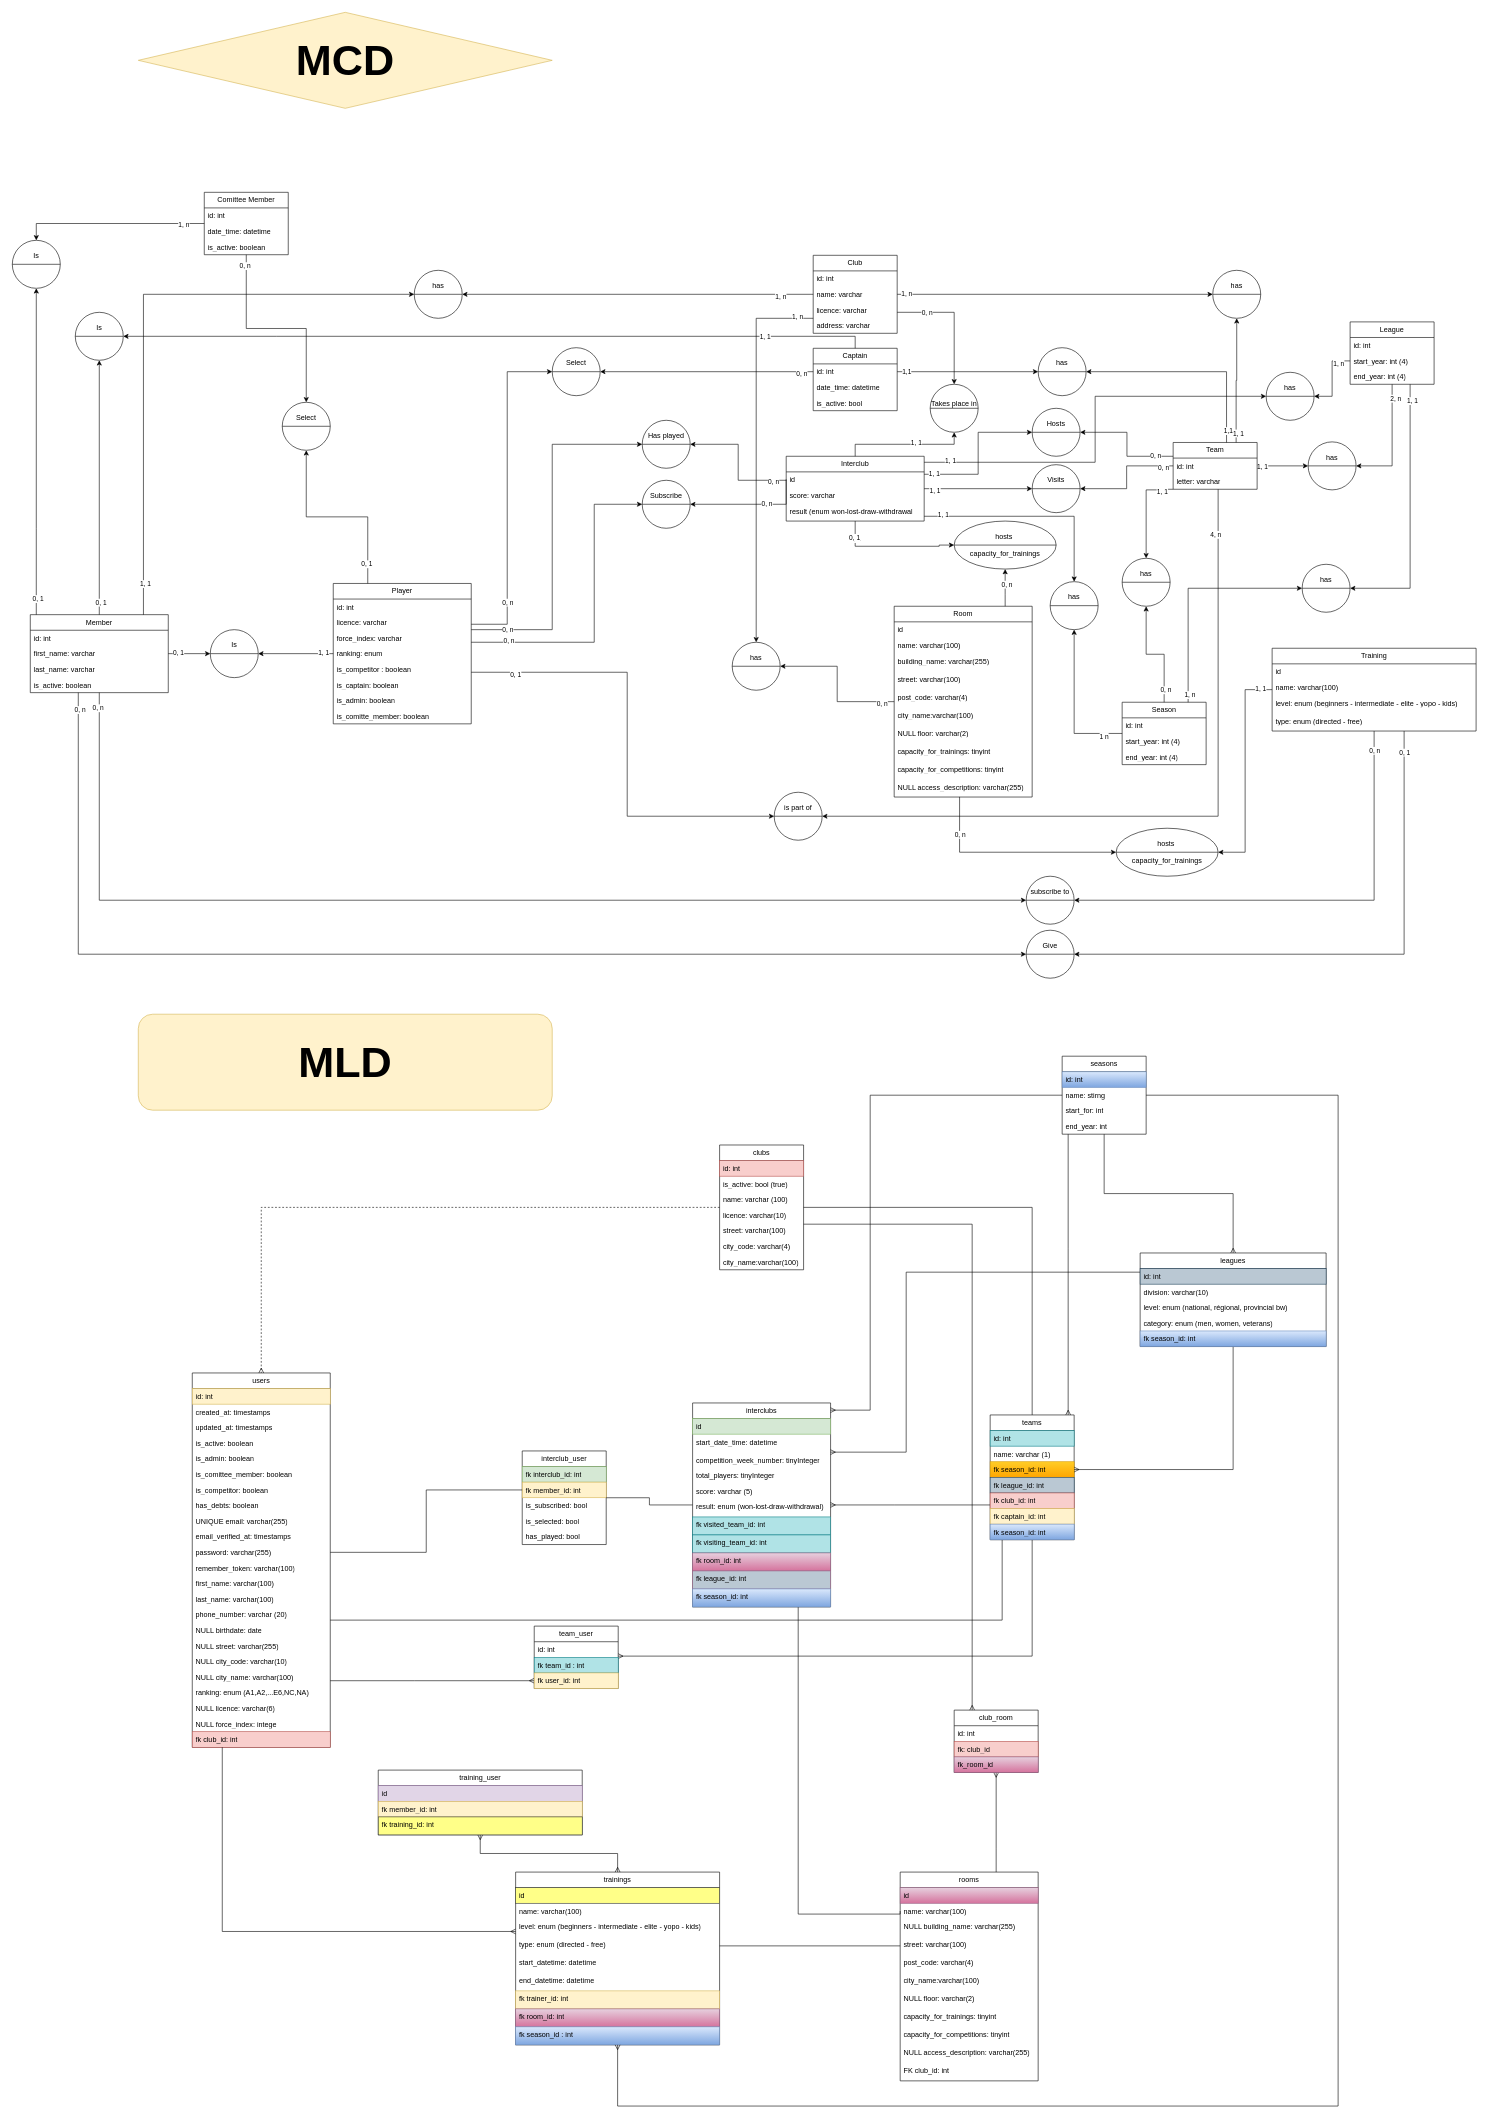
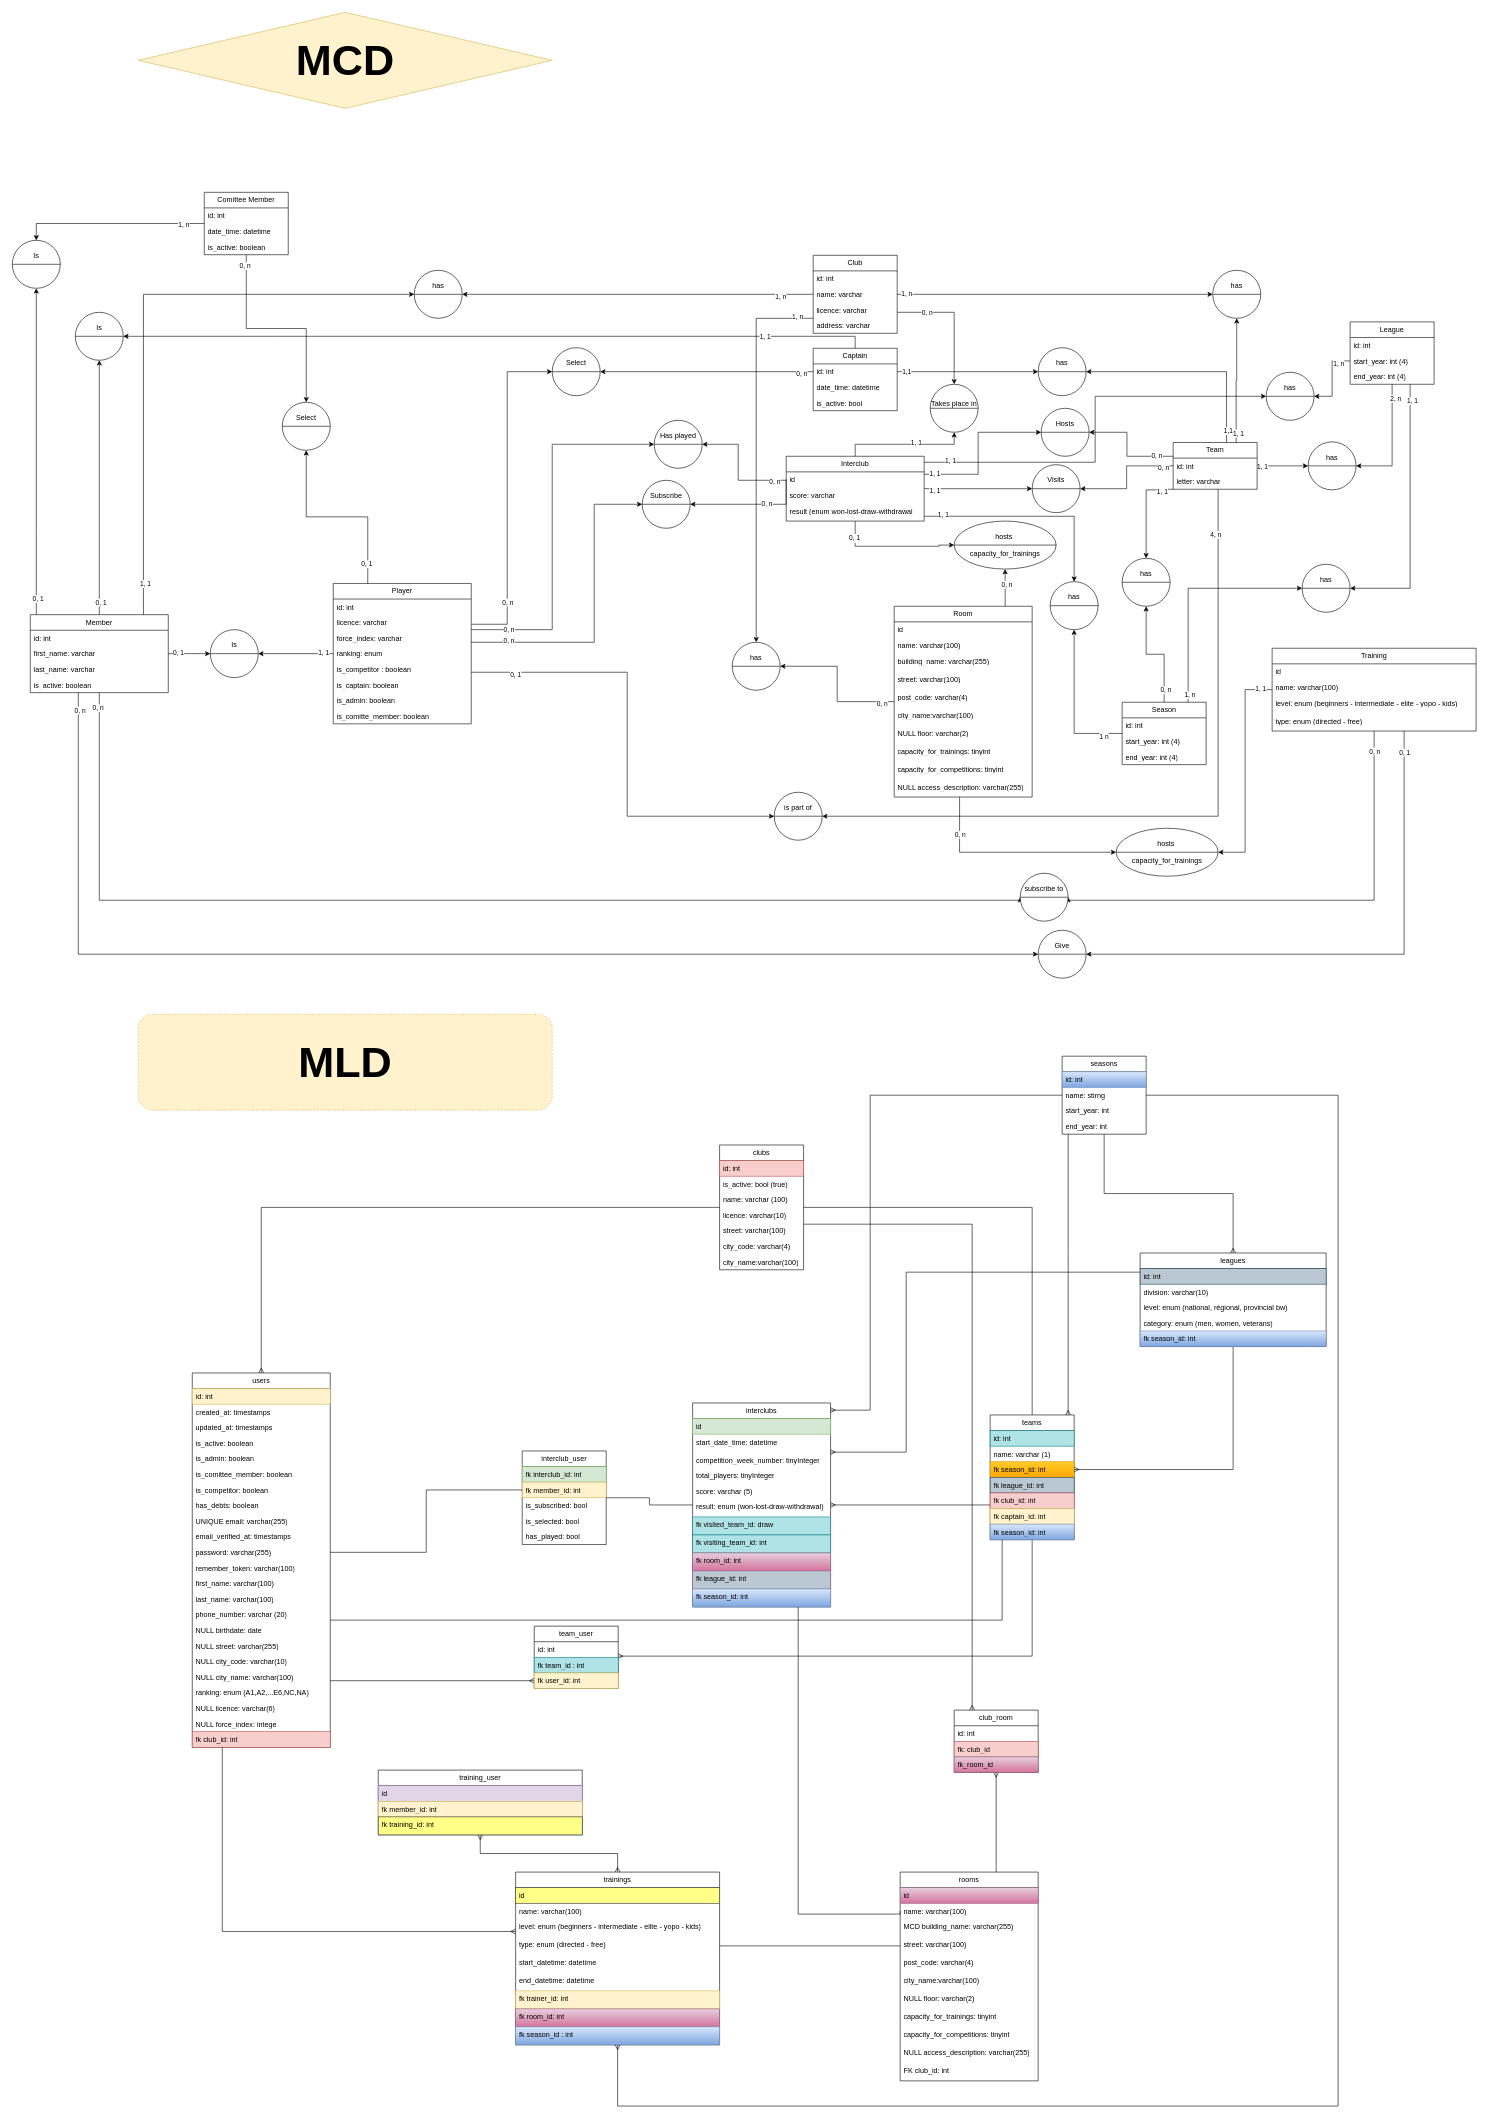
node "Hosts": moved (1056, 432) -> (1065, 432)
node "Has played": moved (666, 444) -> (678, 444)
node "subscribe to": moved (1050, 900) -> (1044, 897)
node "Give": moved (1050, 954) -> (1062, 954)
node "MLD": style solid -> dashed
node "start_for: int": label "start_for: int" -> "start_year: int"
edge "clubs" -> "users": style dashed -> solid
node "fk visited_team_id: int": label "fk visited_team_id: int" -> "fk visited_team_id: draw"
node "NULL building_name: varchar(255)": label "NULL building_name: varchar(255)" -> "MCD building_name: varchar(255)"
